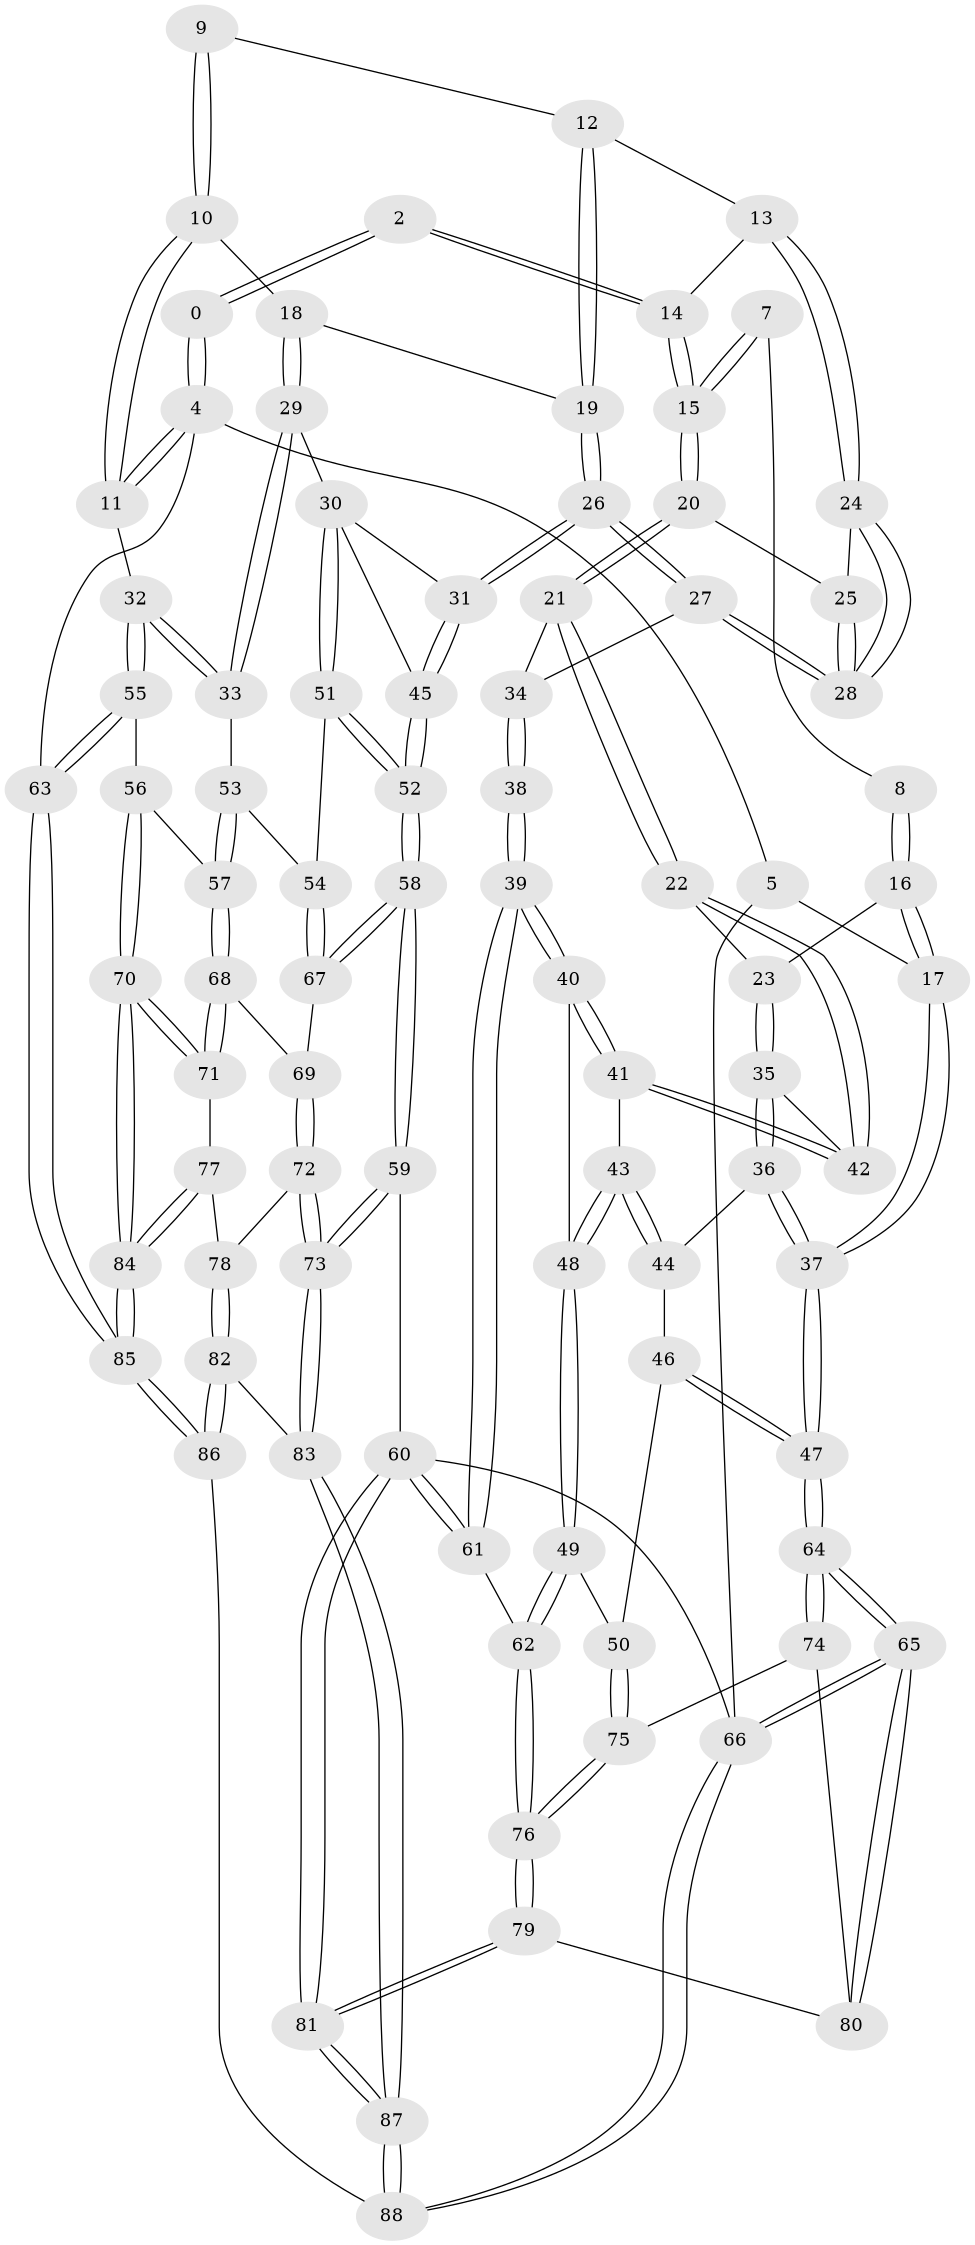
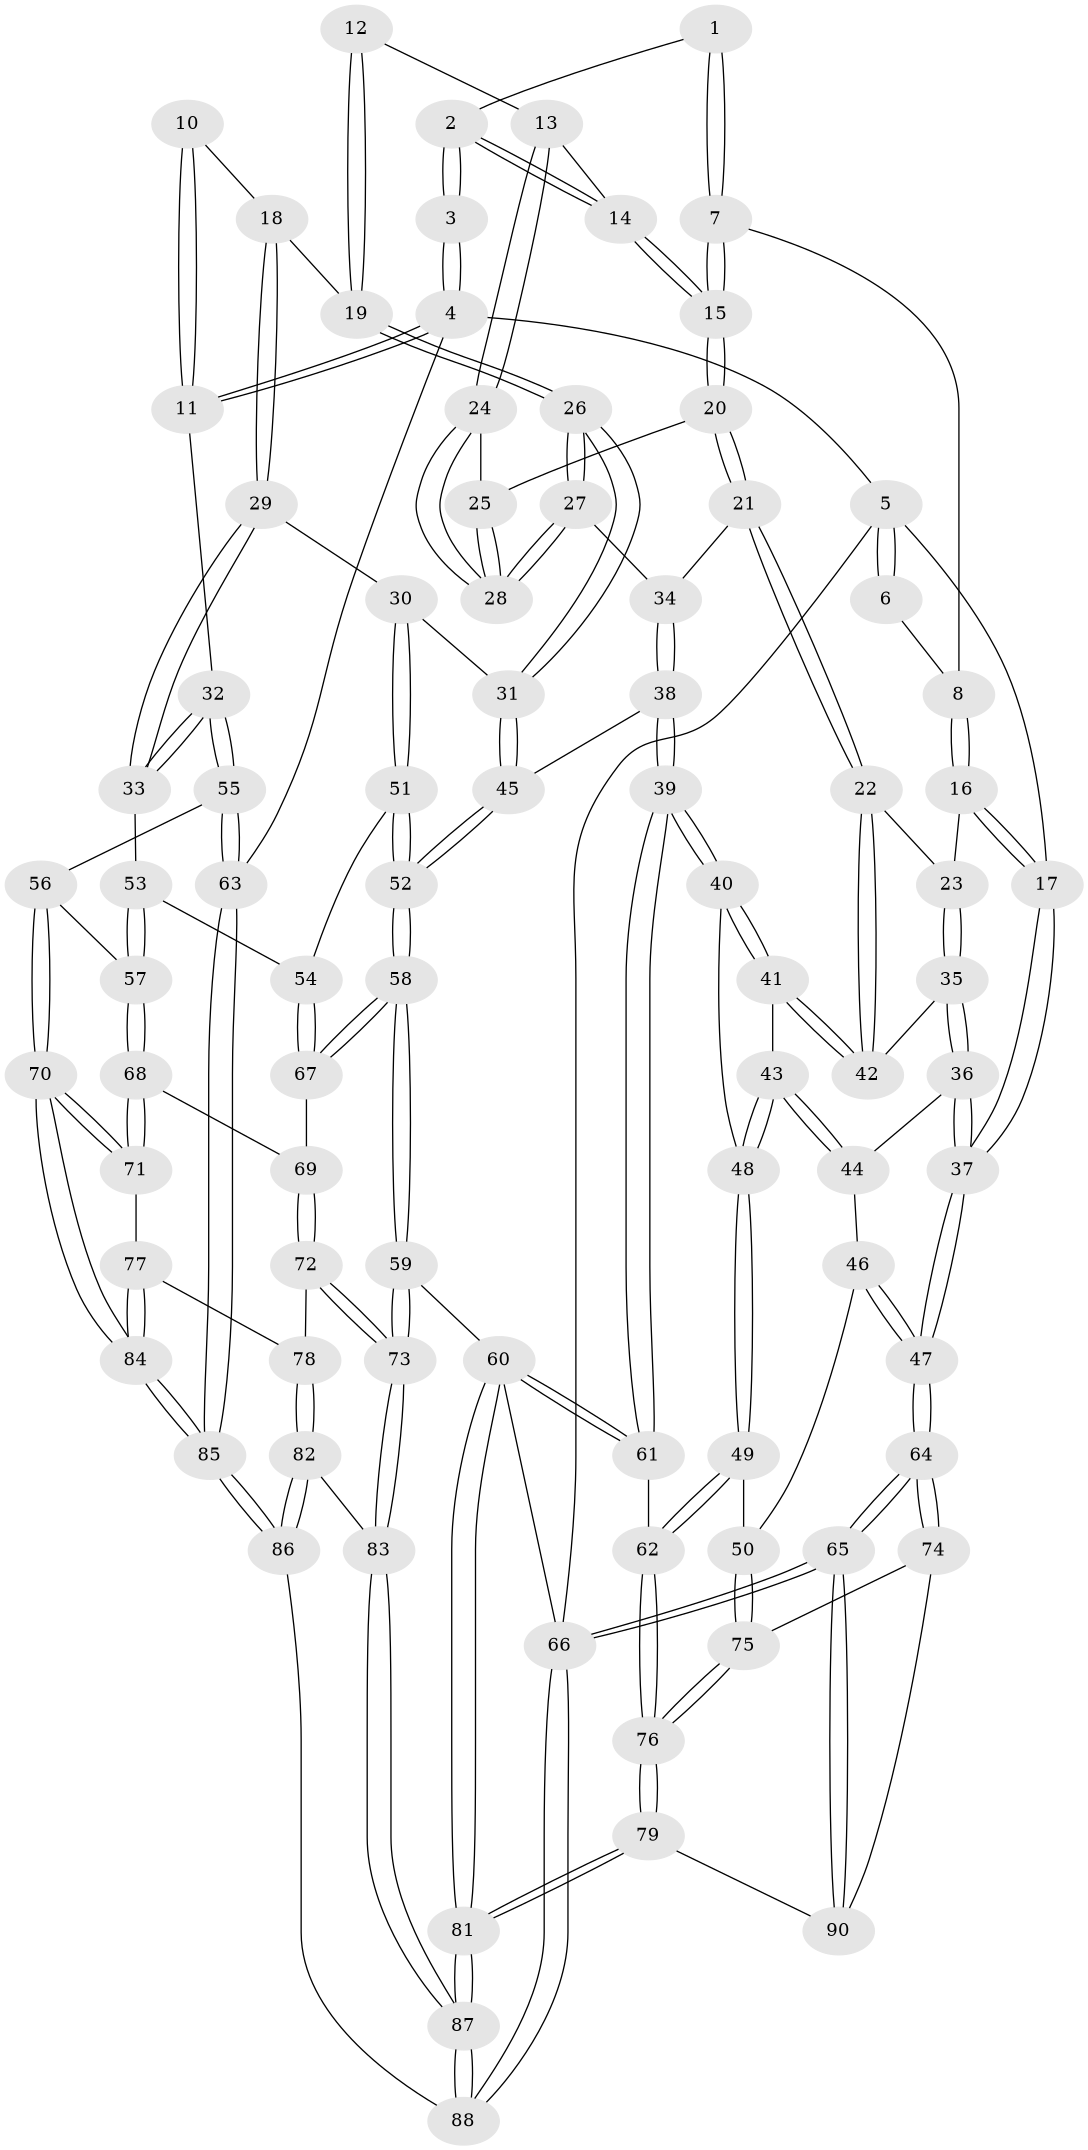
node "9": removed
node "1": added
node "0": label "0" -> "3"
edge "30" -- "45": now "38" -- "45"
node "6": added
node "80": label "80" -> "90"
